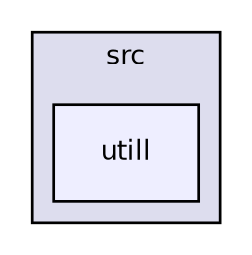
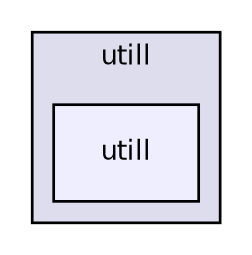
cluster "src": label "src" -> "utill"
